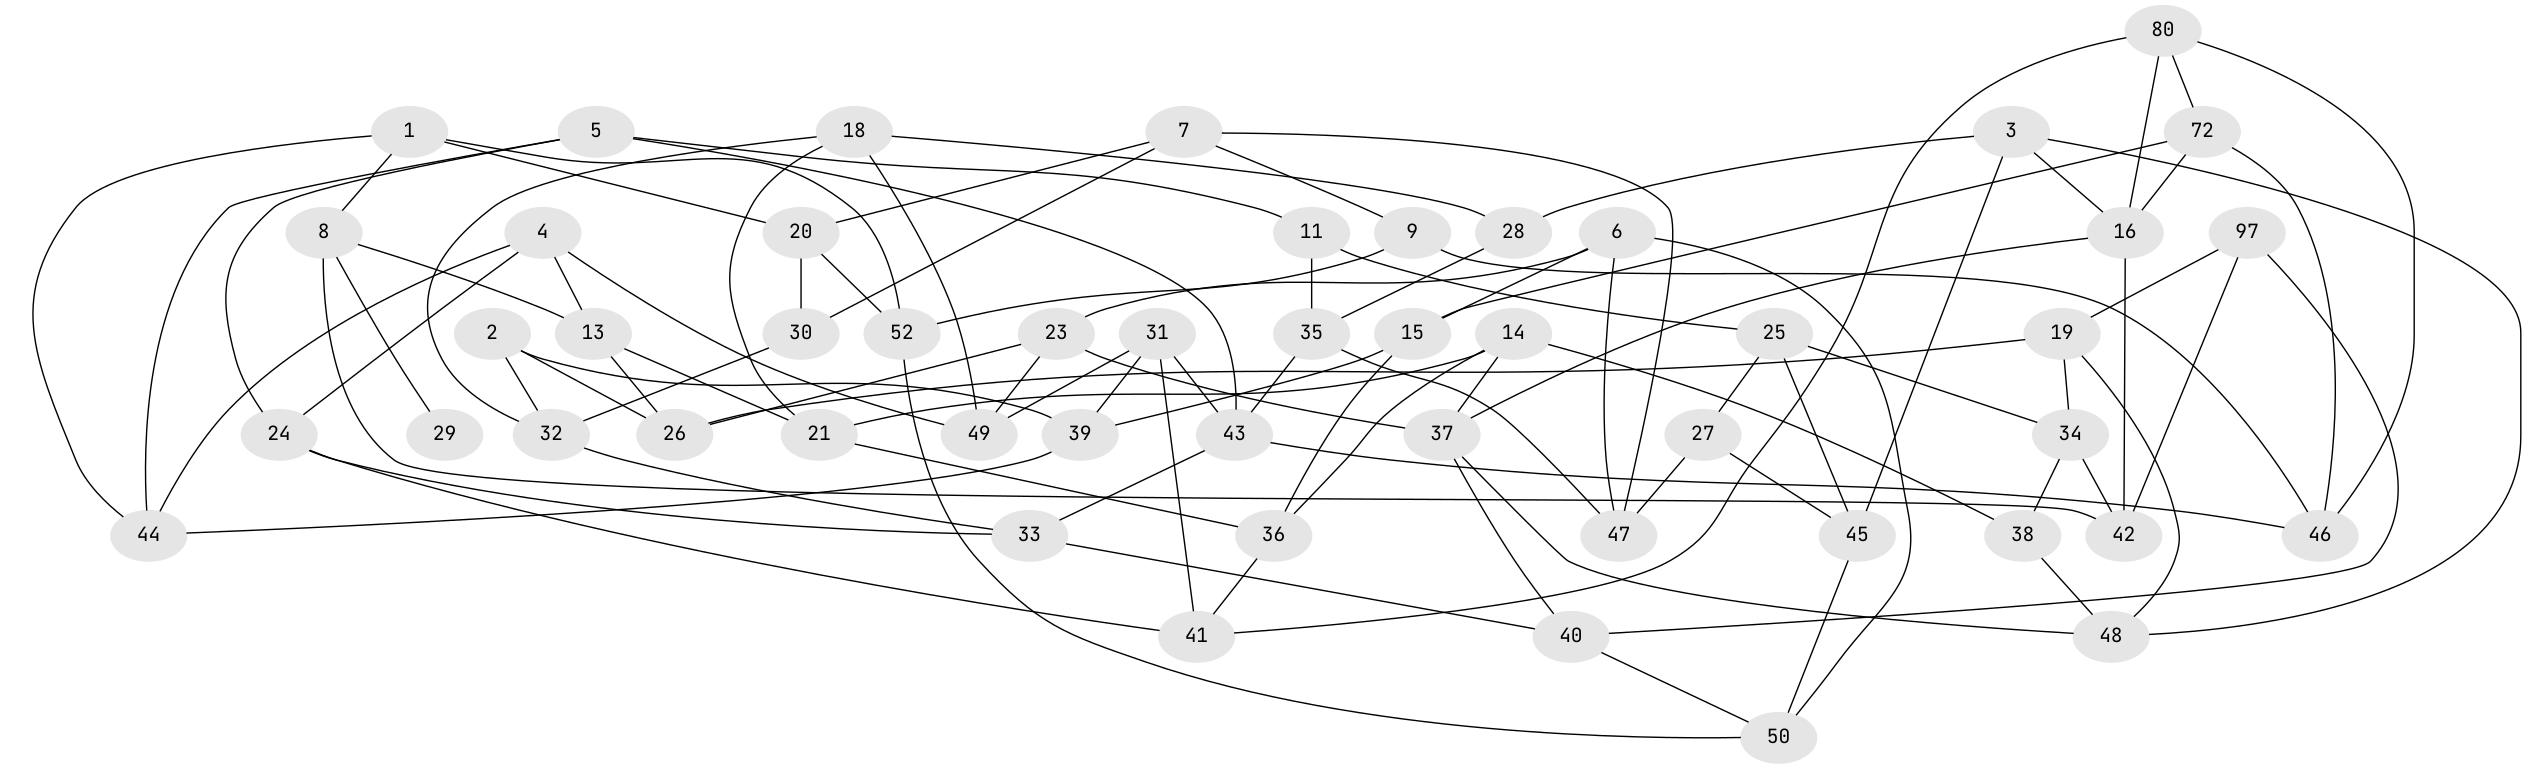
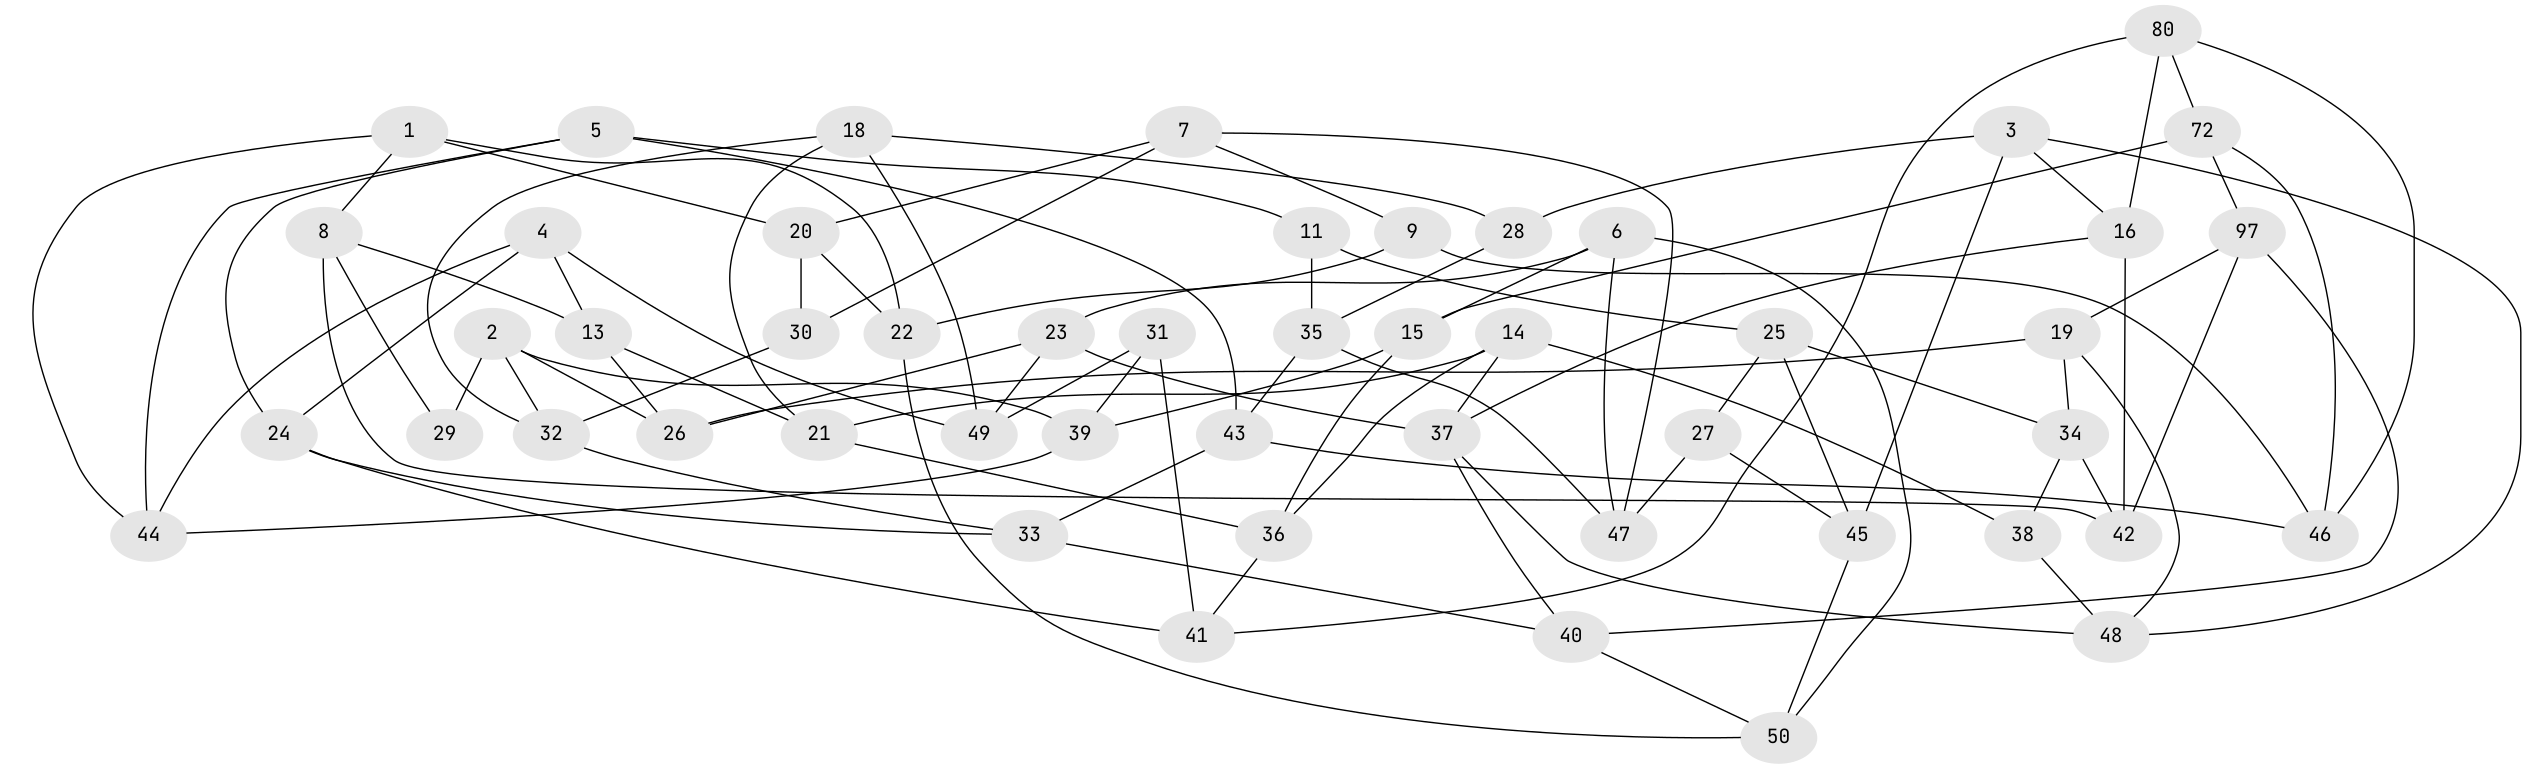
edge "72" -- "16": now "72" -- "97"
node "52": label "52" -> "22"
edge "2" -- "29": added
edge "31" -- "43": removed
